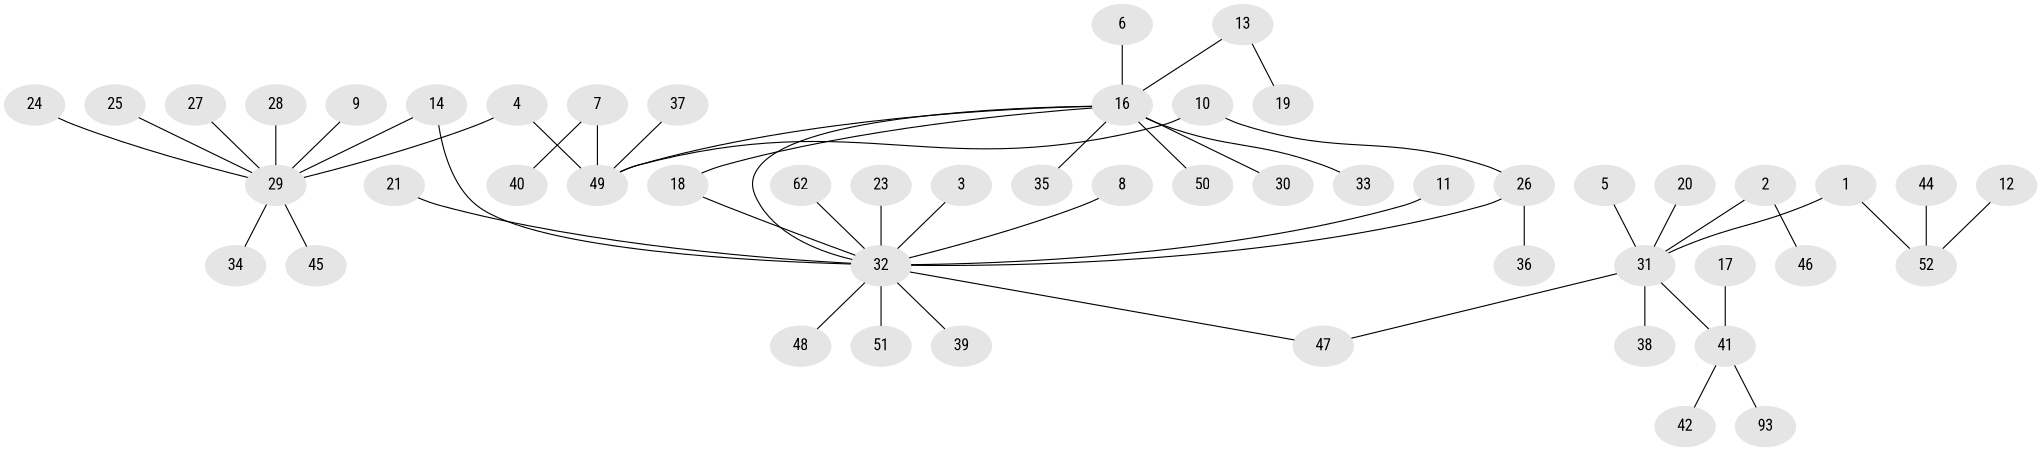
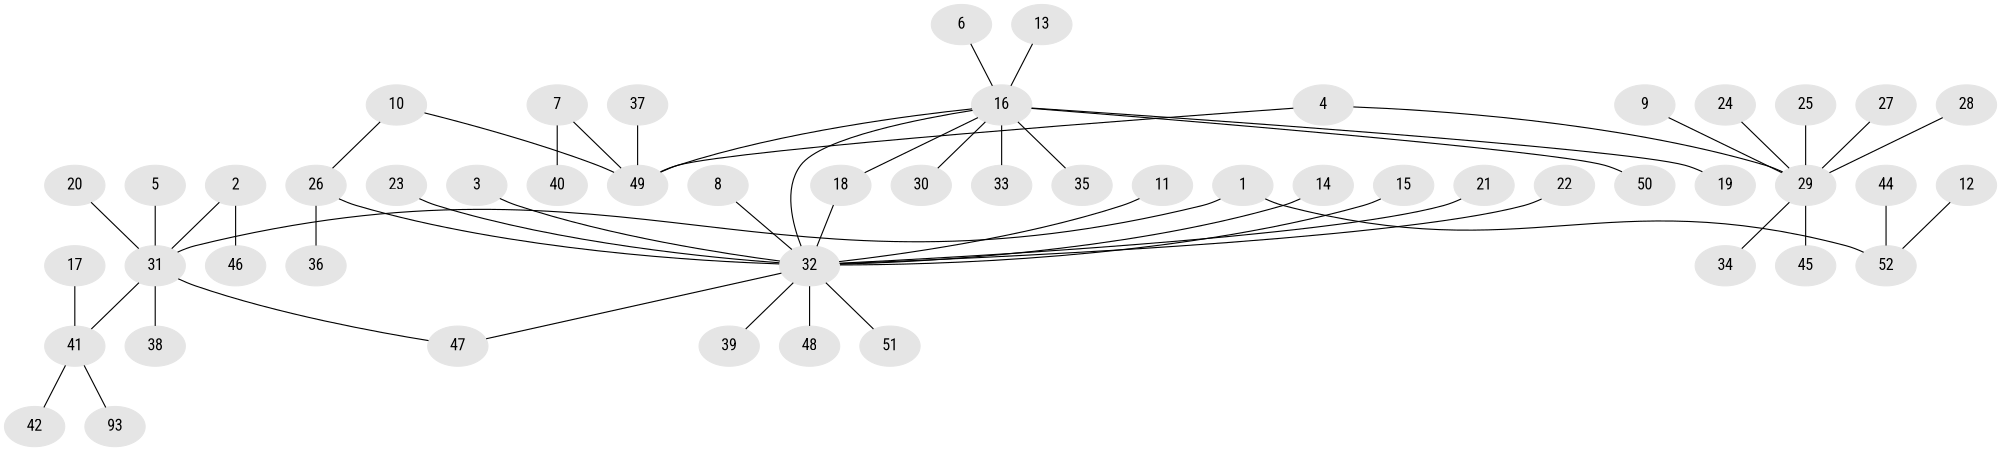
edge "13" -- "19": now "16" -- "19"
edge "14" -- "29": removed
node "62": label "62" -> "22"
node "15": added
